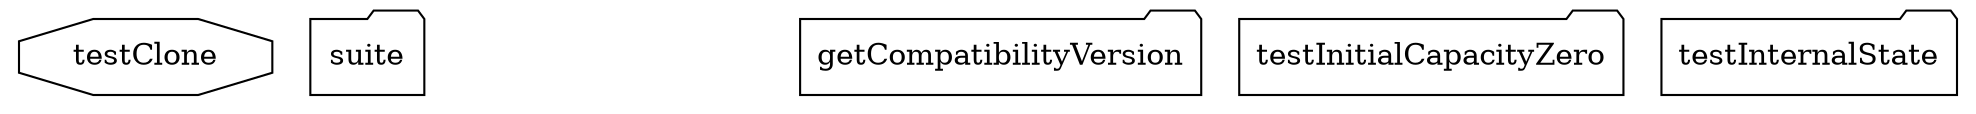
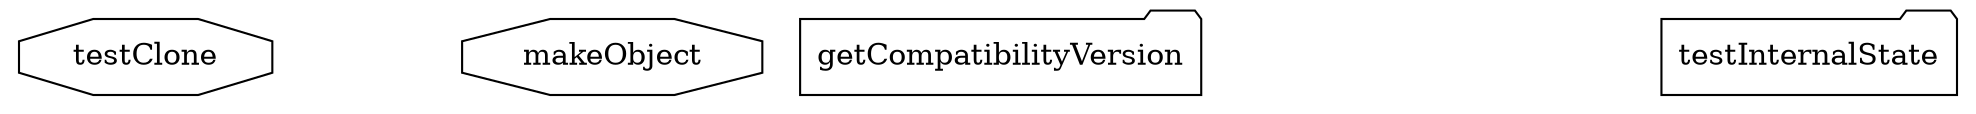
node "suite": removed
node "makeObject": added
node "testInitialCapacityZero": removed
